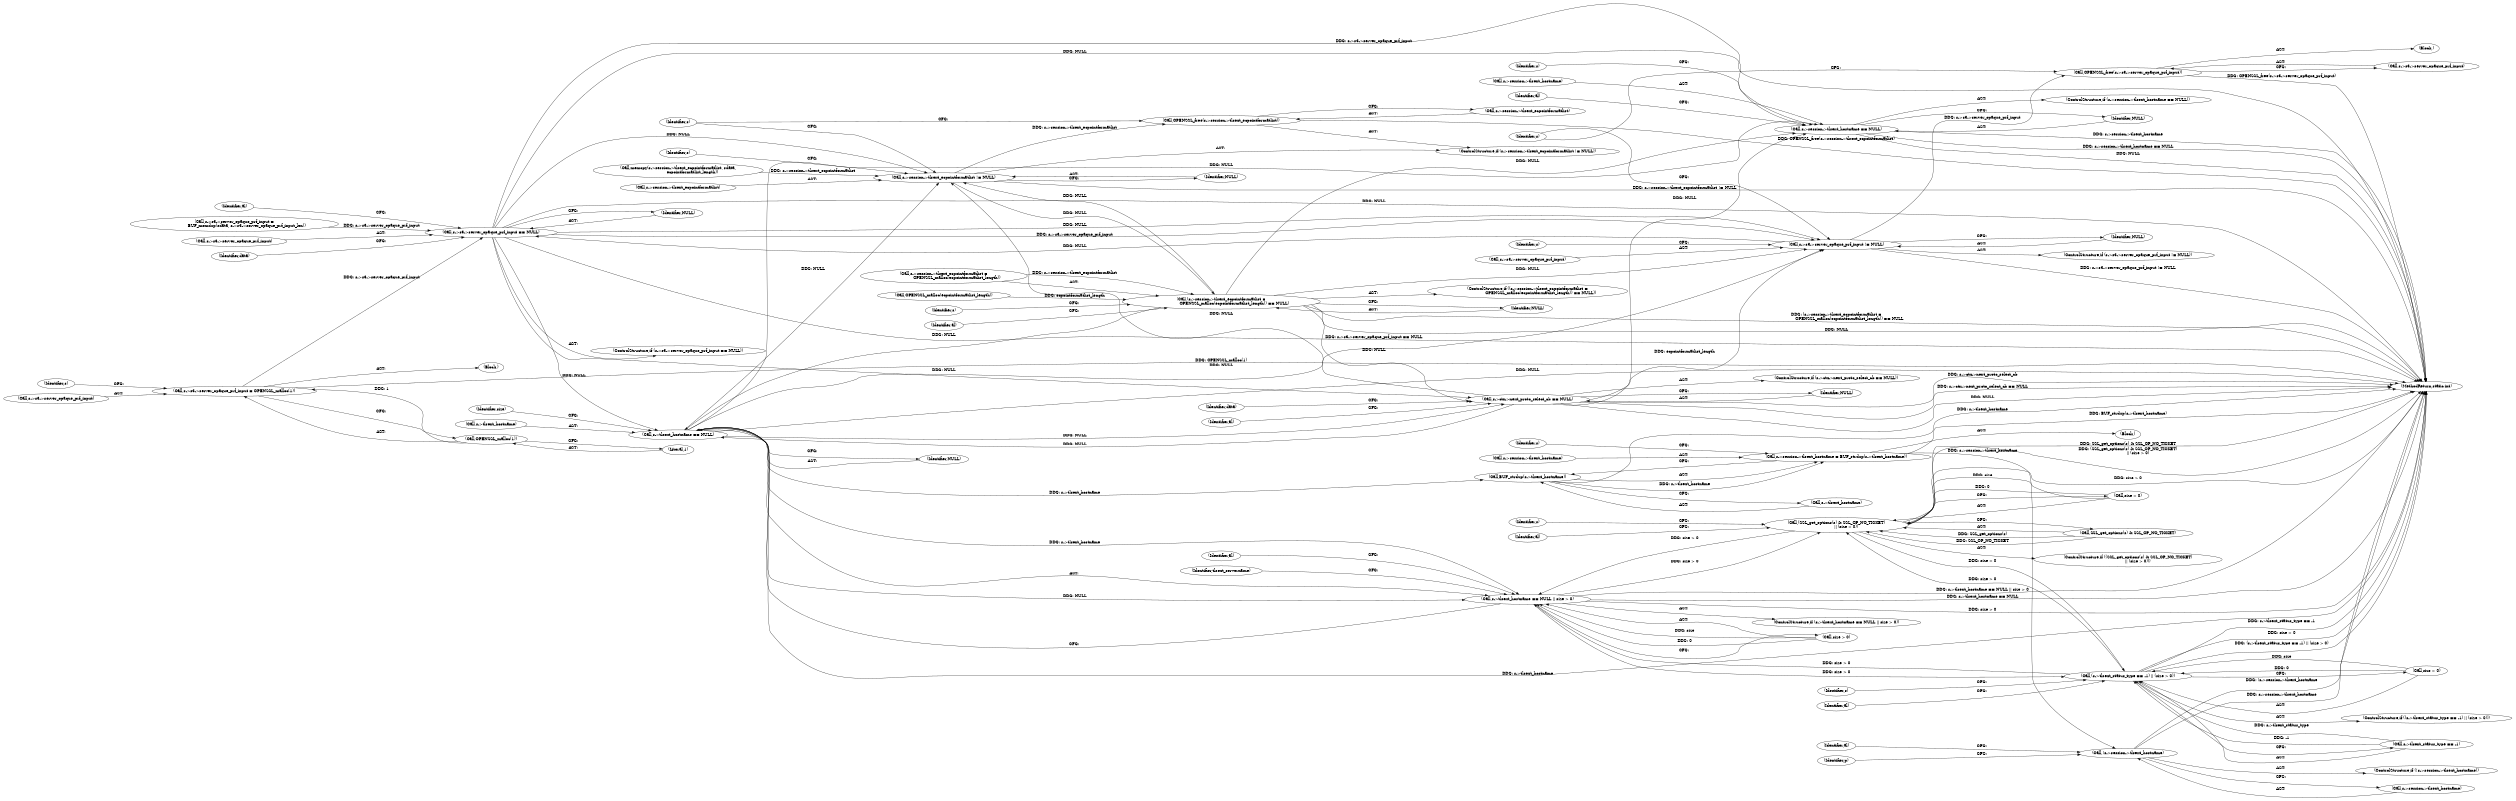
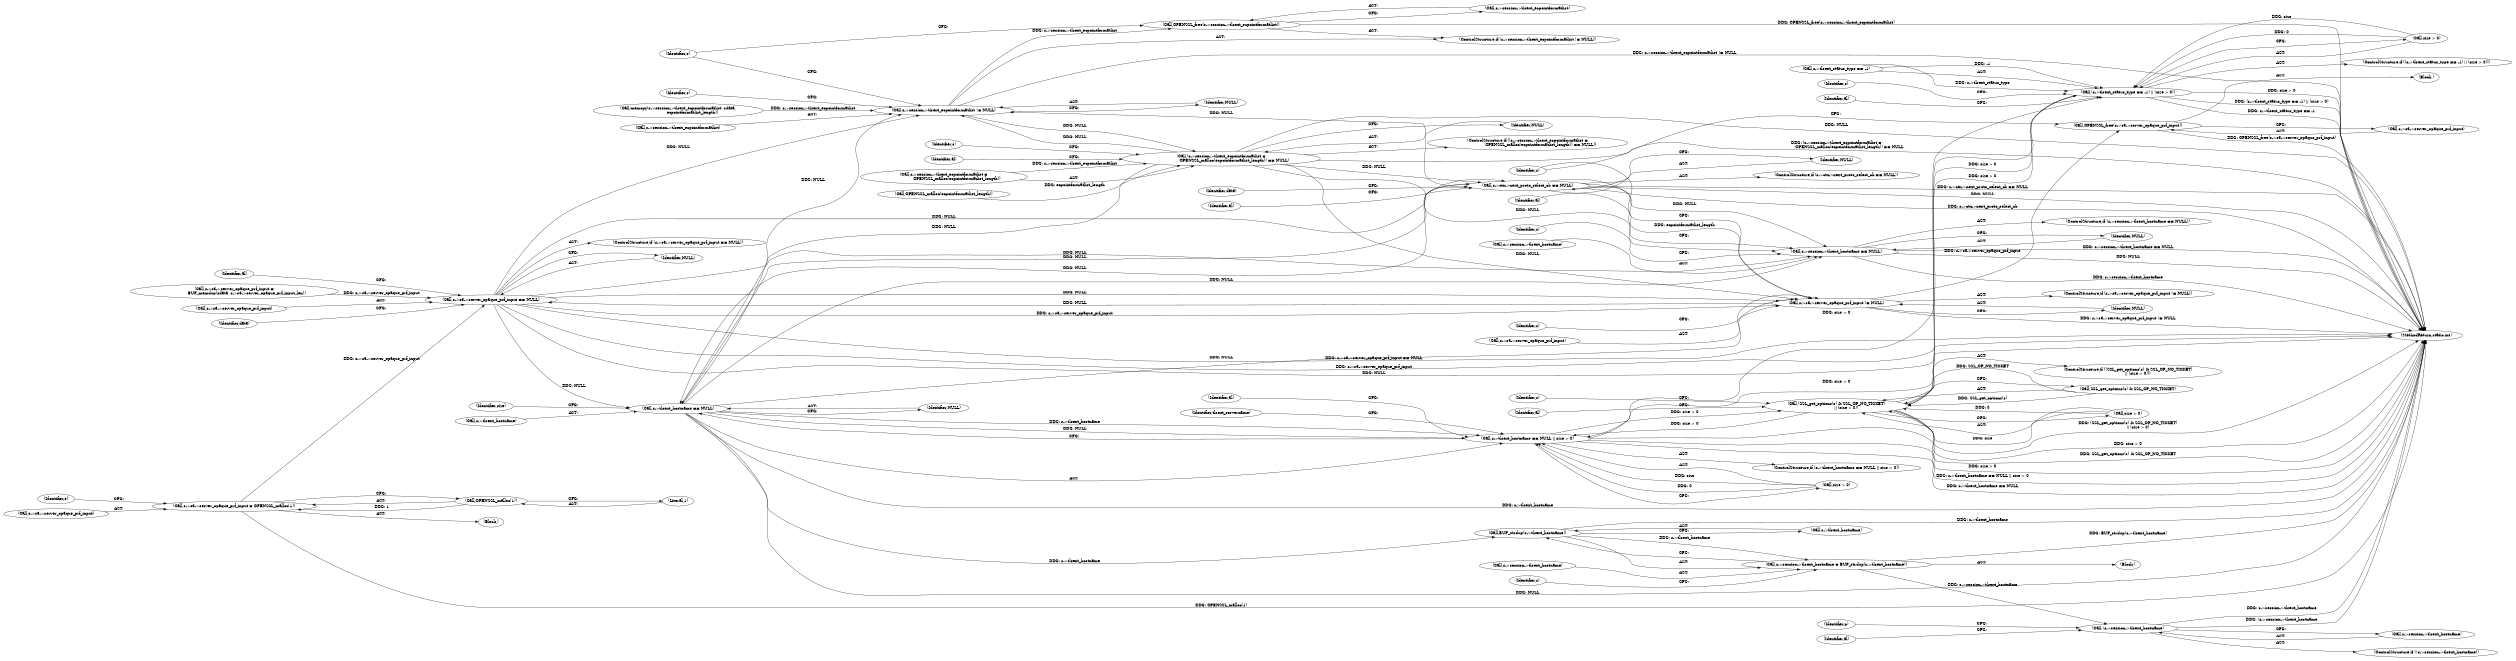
edge "(Call,(s->tlsext_status_type == -1) || (size > 0))" -> "(Call,s->tlsext_status_type == -1)": removed, label "CFG:"
